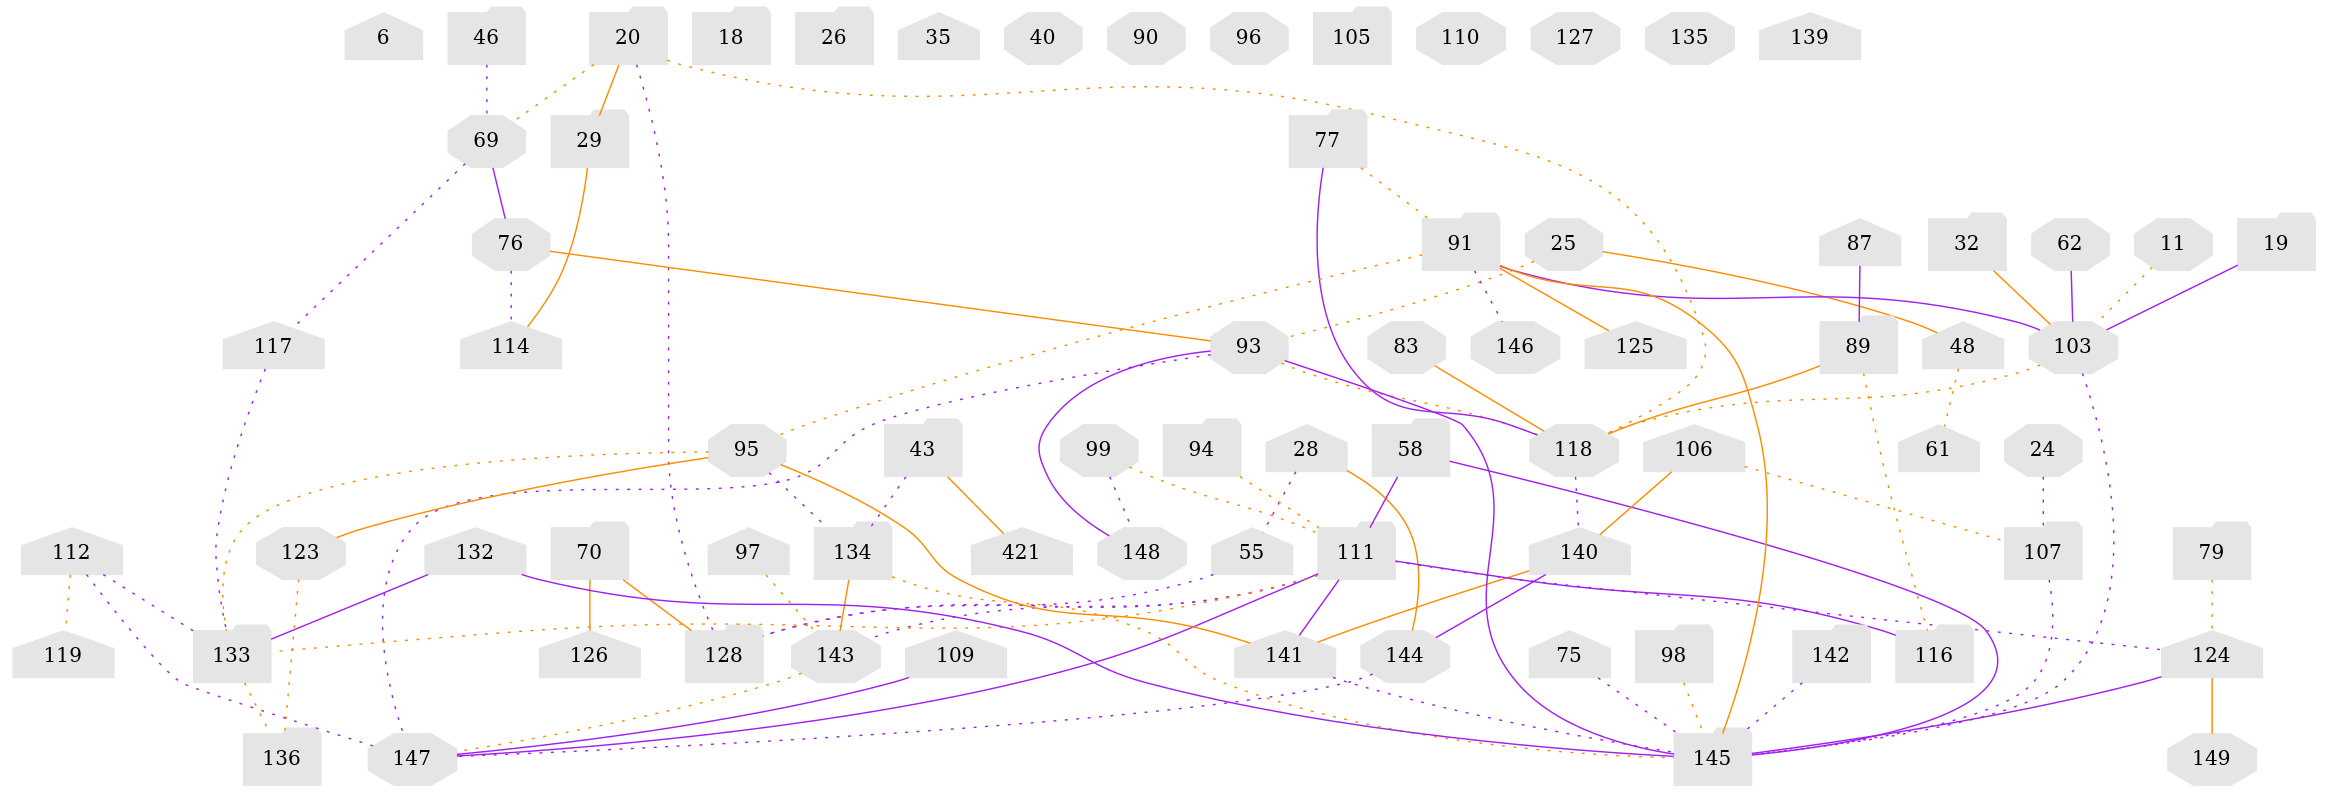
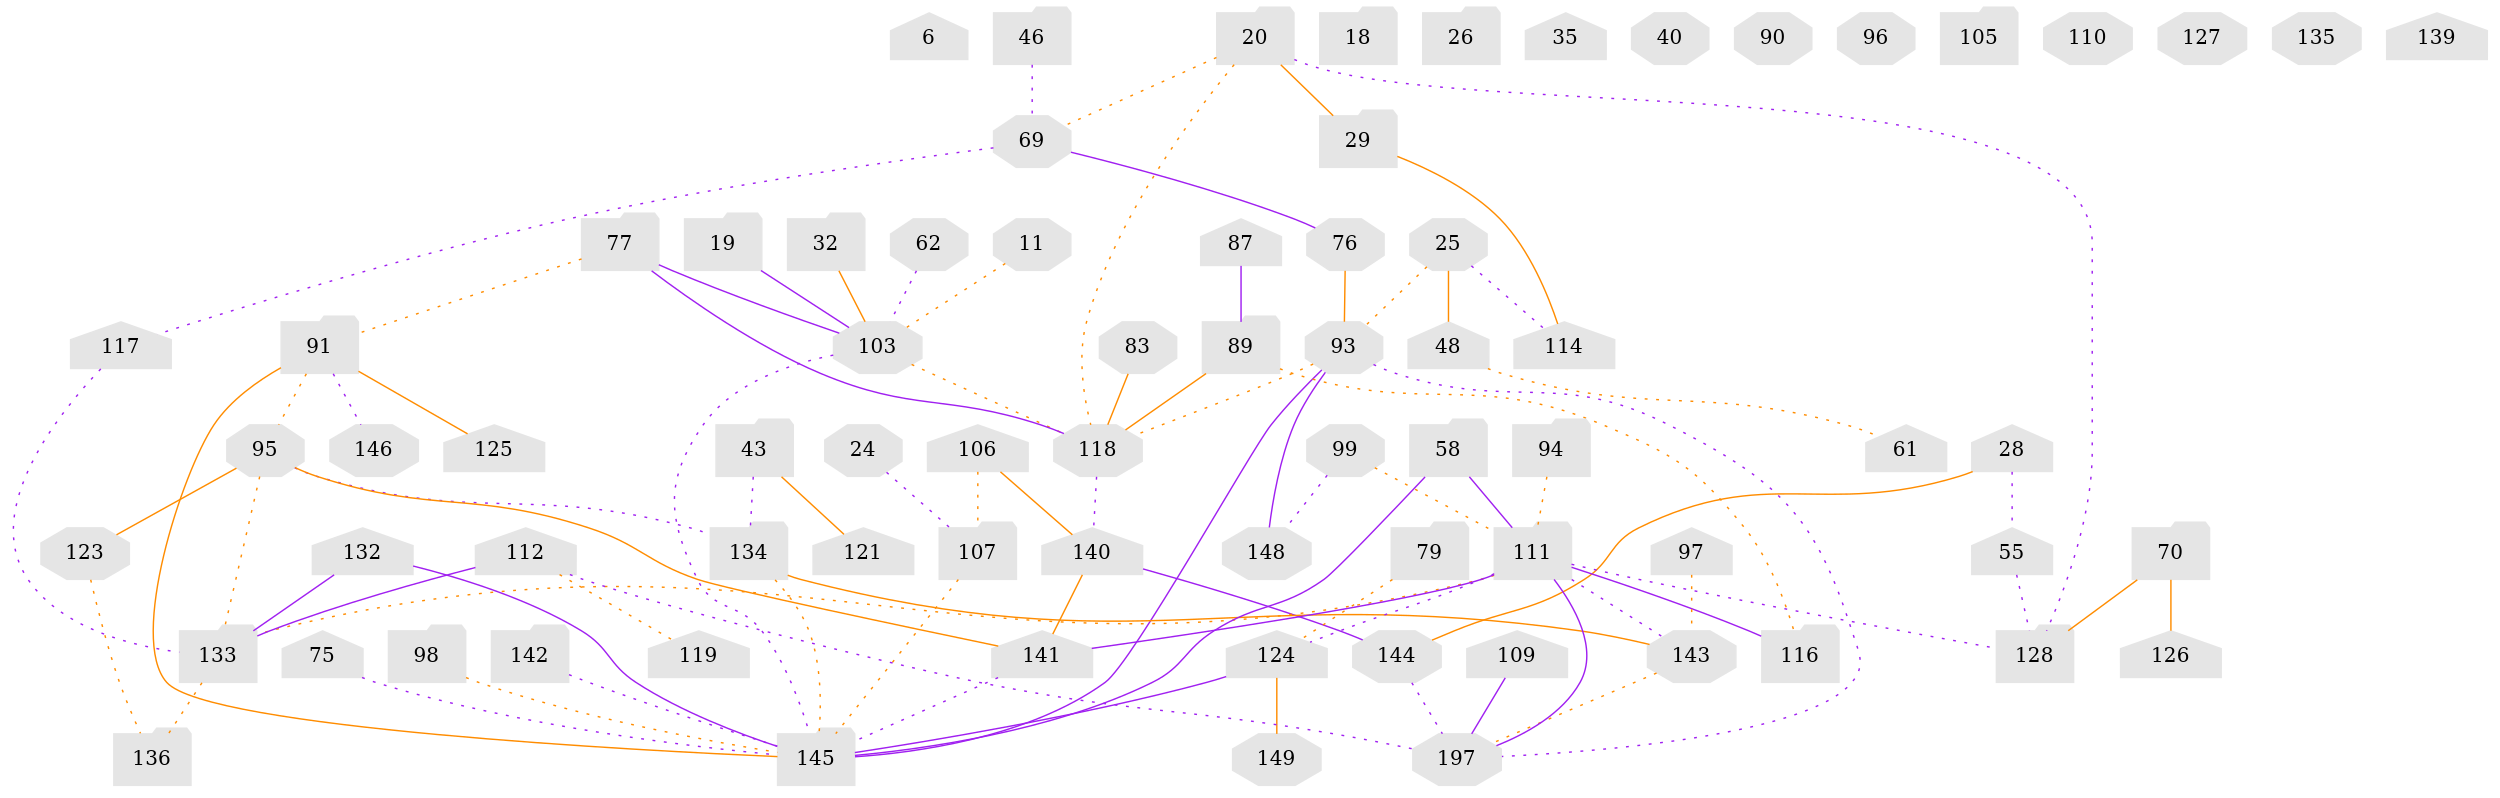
edge "76" -- "114": now "25" -- "114"
edge "62" -- "103": style solid -> dotted
edge "91" -- "103": now "77" -- "103"
node "421": label "421" -> "121"
edge "112" -- "133": style dotted -> solid
edge "107" -- "145": color purple -> darkorange
node "147": label "147" -> "197"
